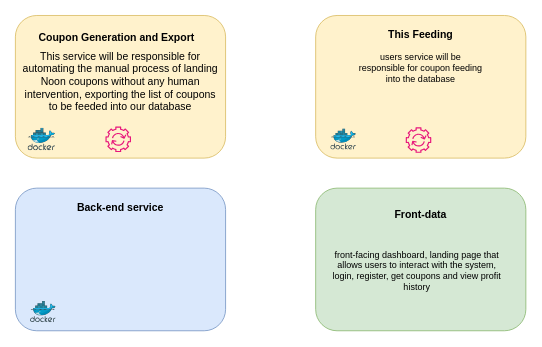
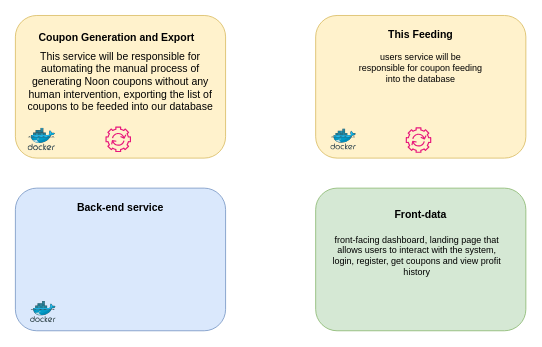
node "This service will be responsible for automating the manual process of landing Noon coupons without any human intervention, exporting the list of coupons to be feeded into our database": label "This service will be responsible for automating the manual process of landing Noon coupons without any human intervention, exporting the list of coupons to be feeded into our database" -> "This service will be responsible for automating the manual process of generating Noon coupons without any human intervention, exporting the list of coupons to be feeded into our database"
node "front-facing dashboard, landing page that allows users to interact with the system, login, register, get coupons and view profit history": moved (417, 270) -> (417, 255)
